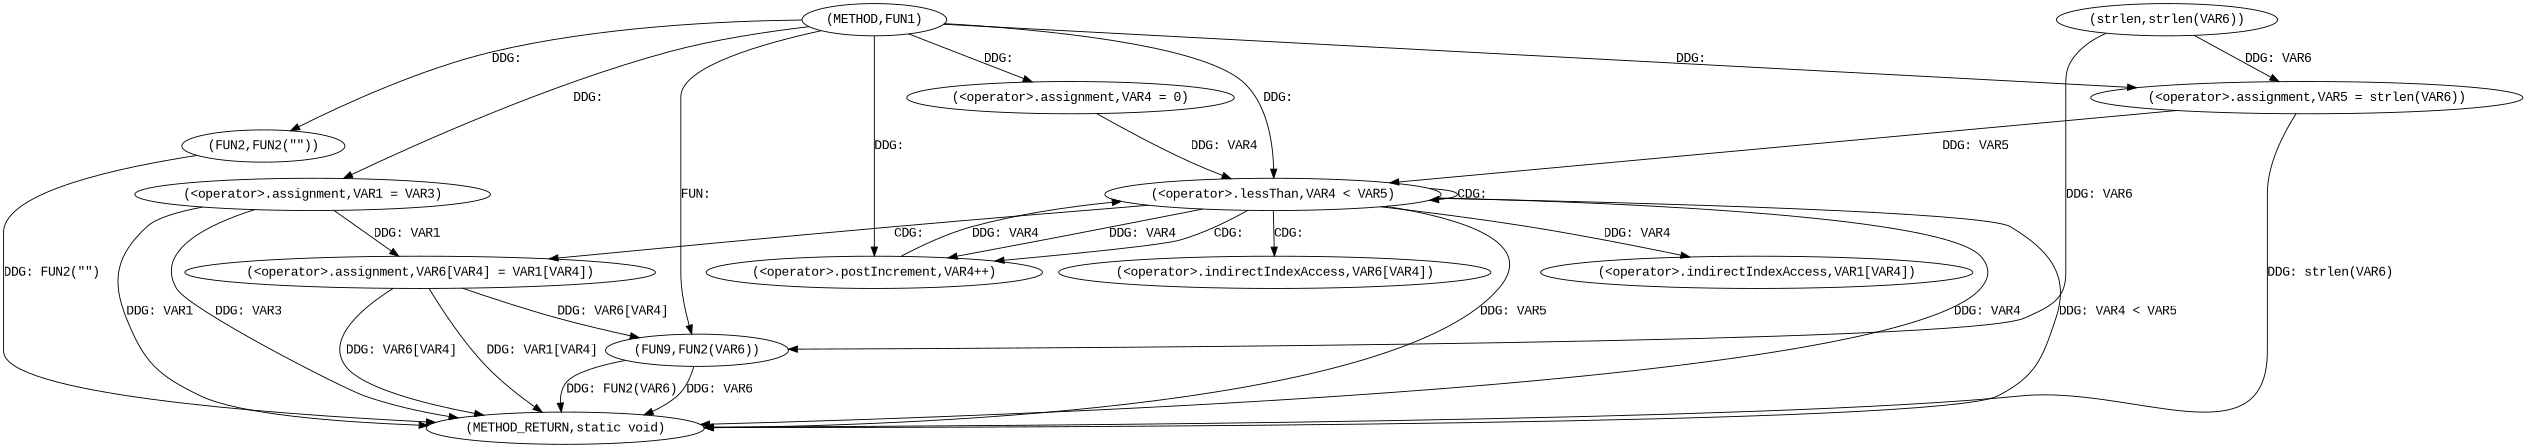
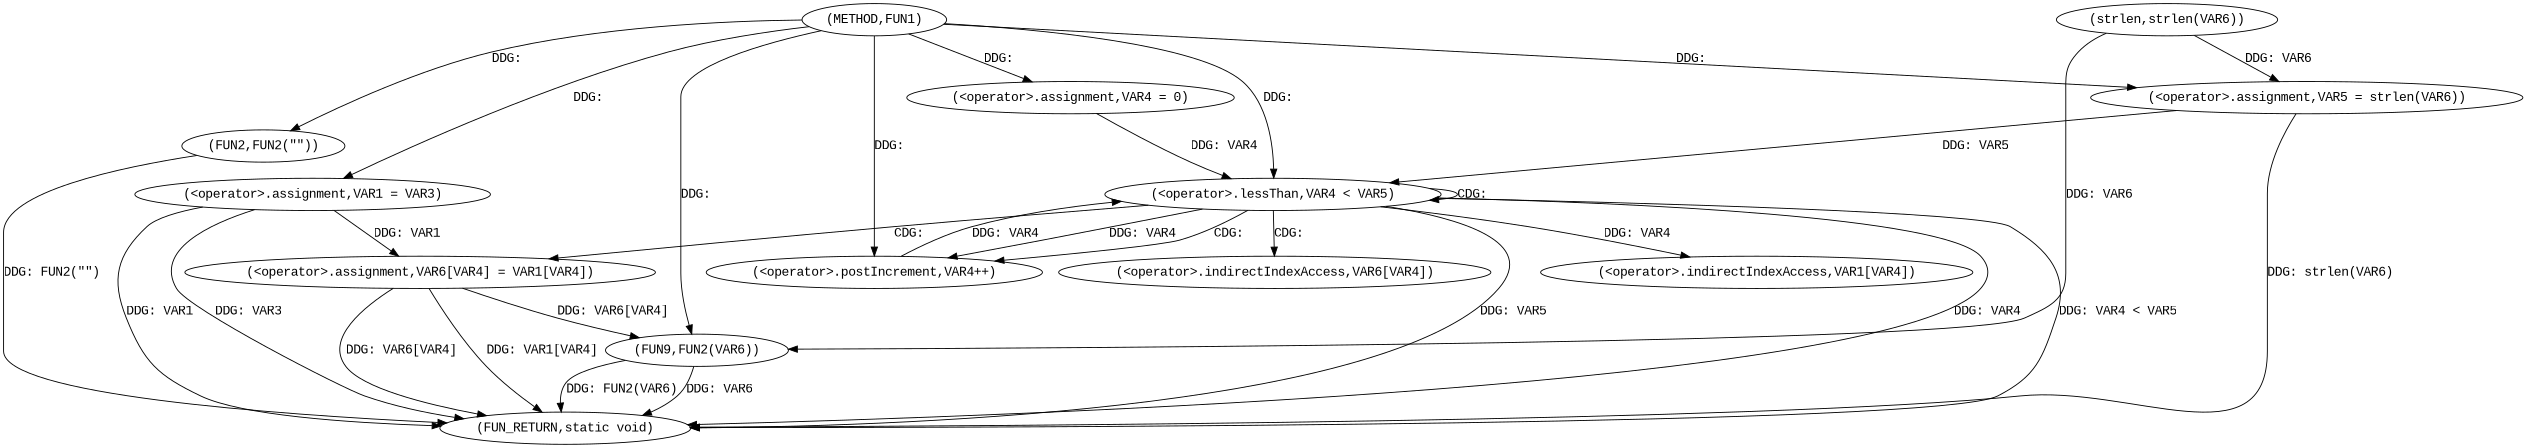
edge "(METHOD,FUN1)" -> "(FUN9,FUN2(VAR6))": label "FUN: " -> "DDG: "
node "(METHOD_RETURN,static void)": label "(METHOD_RETURN,static void)" -> "(FUN_RETURN,static void)"
